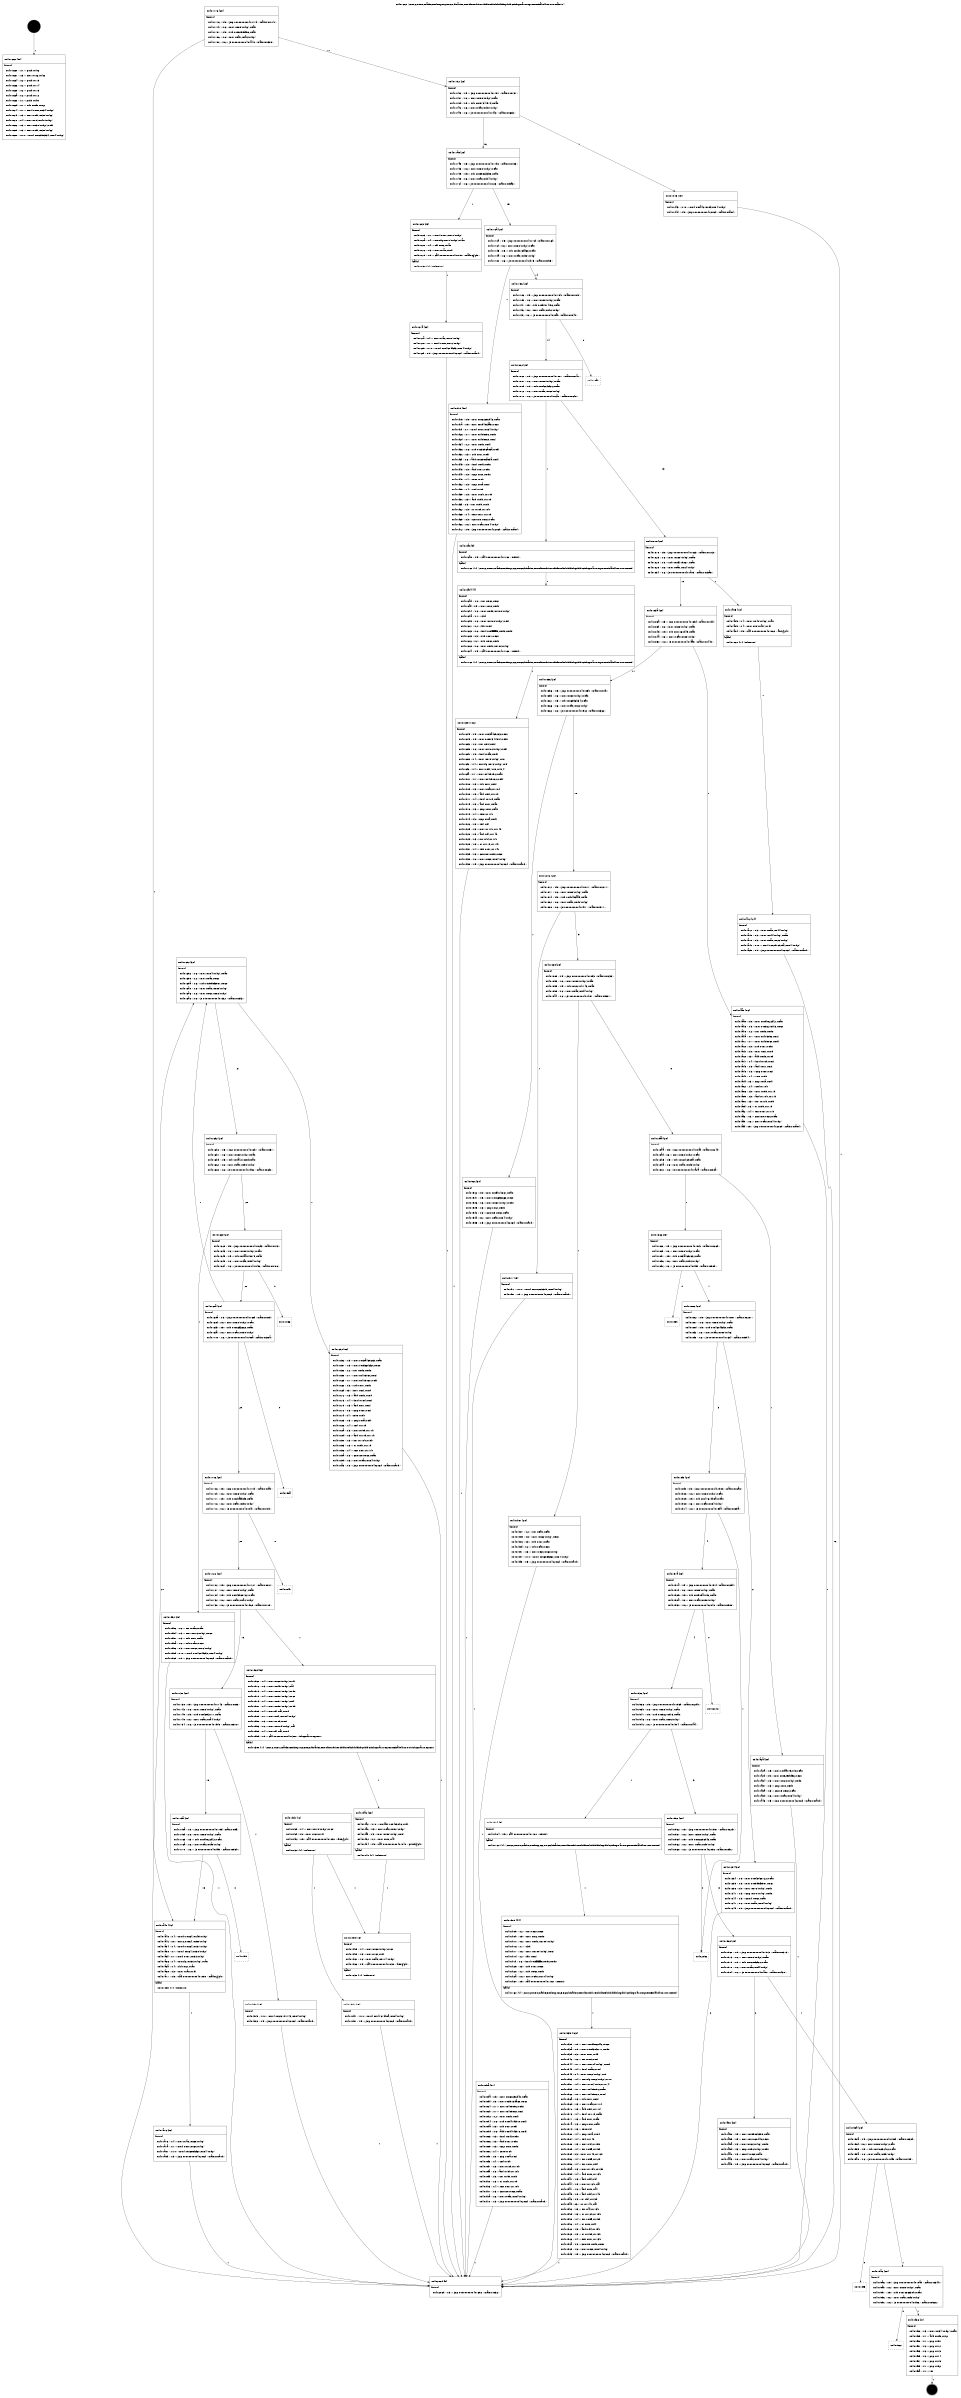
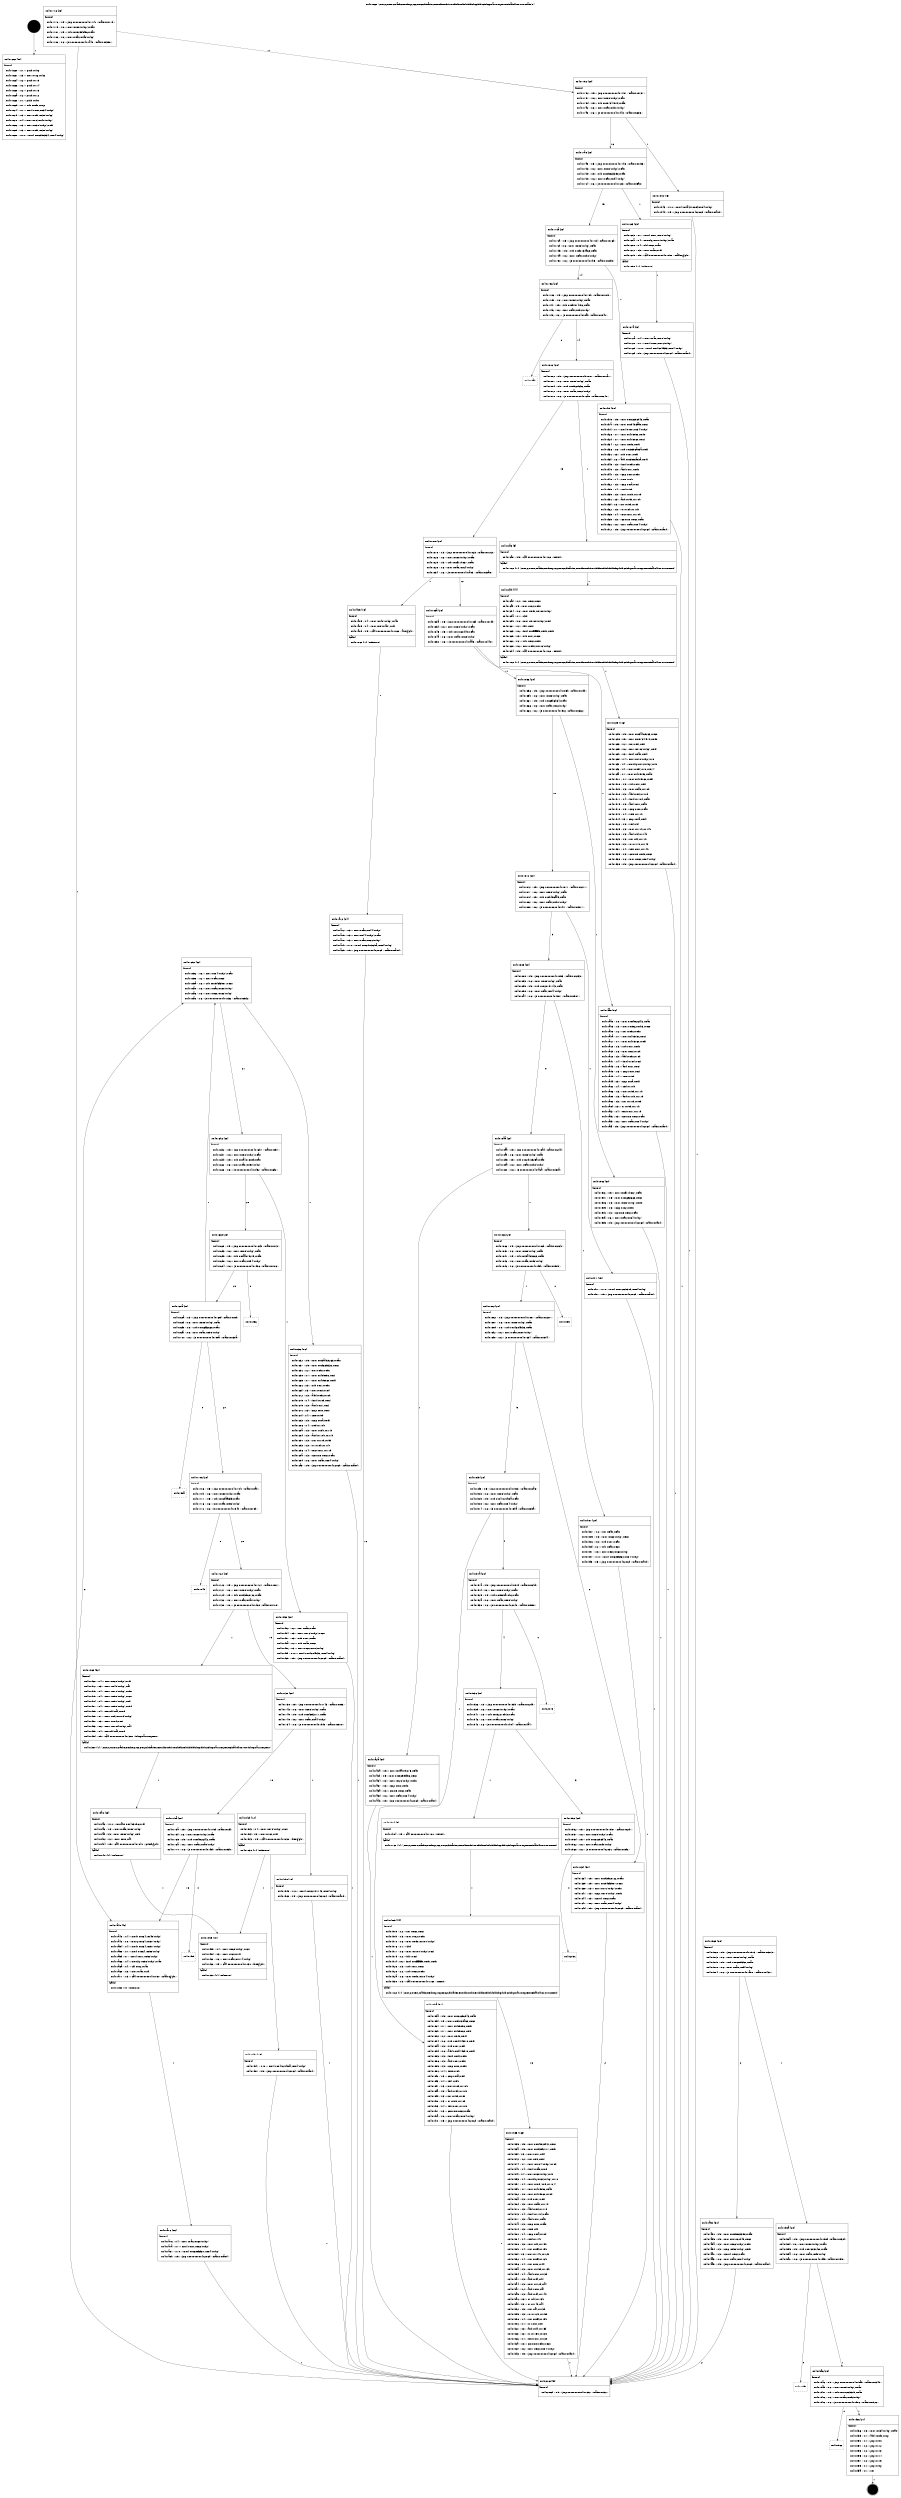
edge "0x4018fe [28]" -> "0x40205c": now "0x4018fe [28]" -> "0x401eba [91]"
edge "0x401952 [28]" -> "0x40196e [28]": removed, label "3"
edge "0x401b09 [44]" -> "0x401b35 [163]": label " 1" -> " 16"
edge "0x401a90 [30]" -> "0x40206d [5]": added, label "2"
